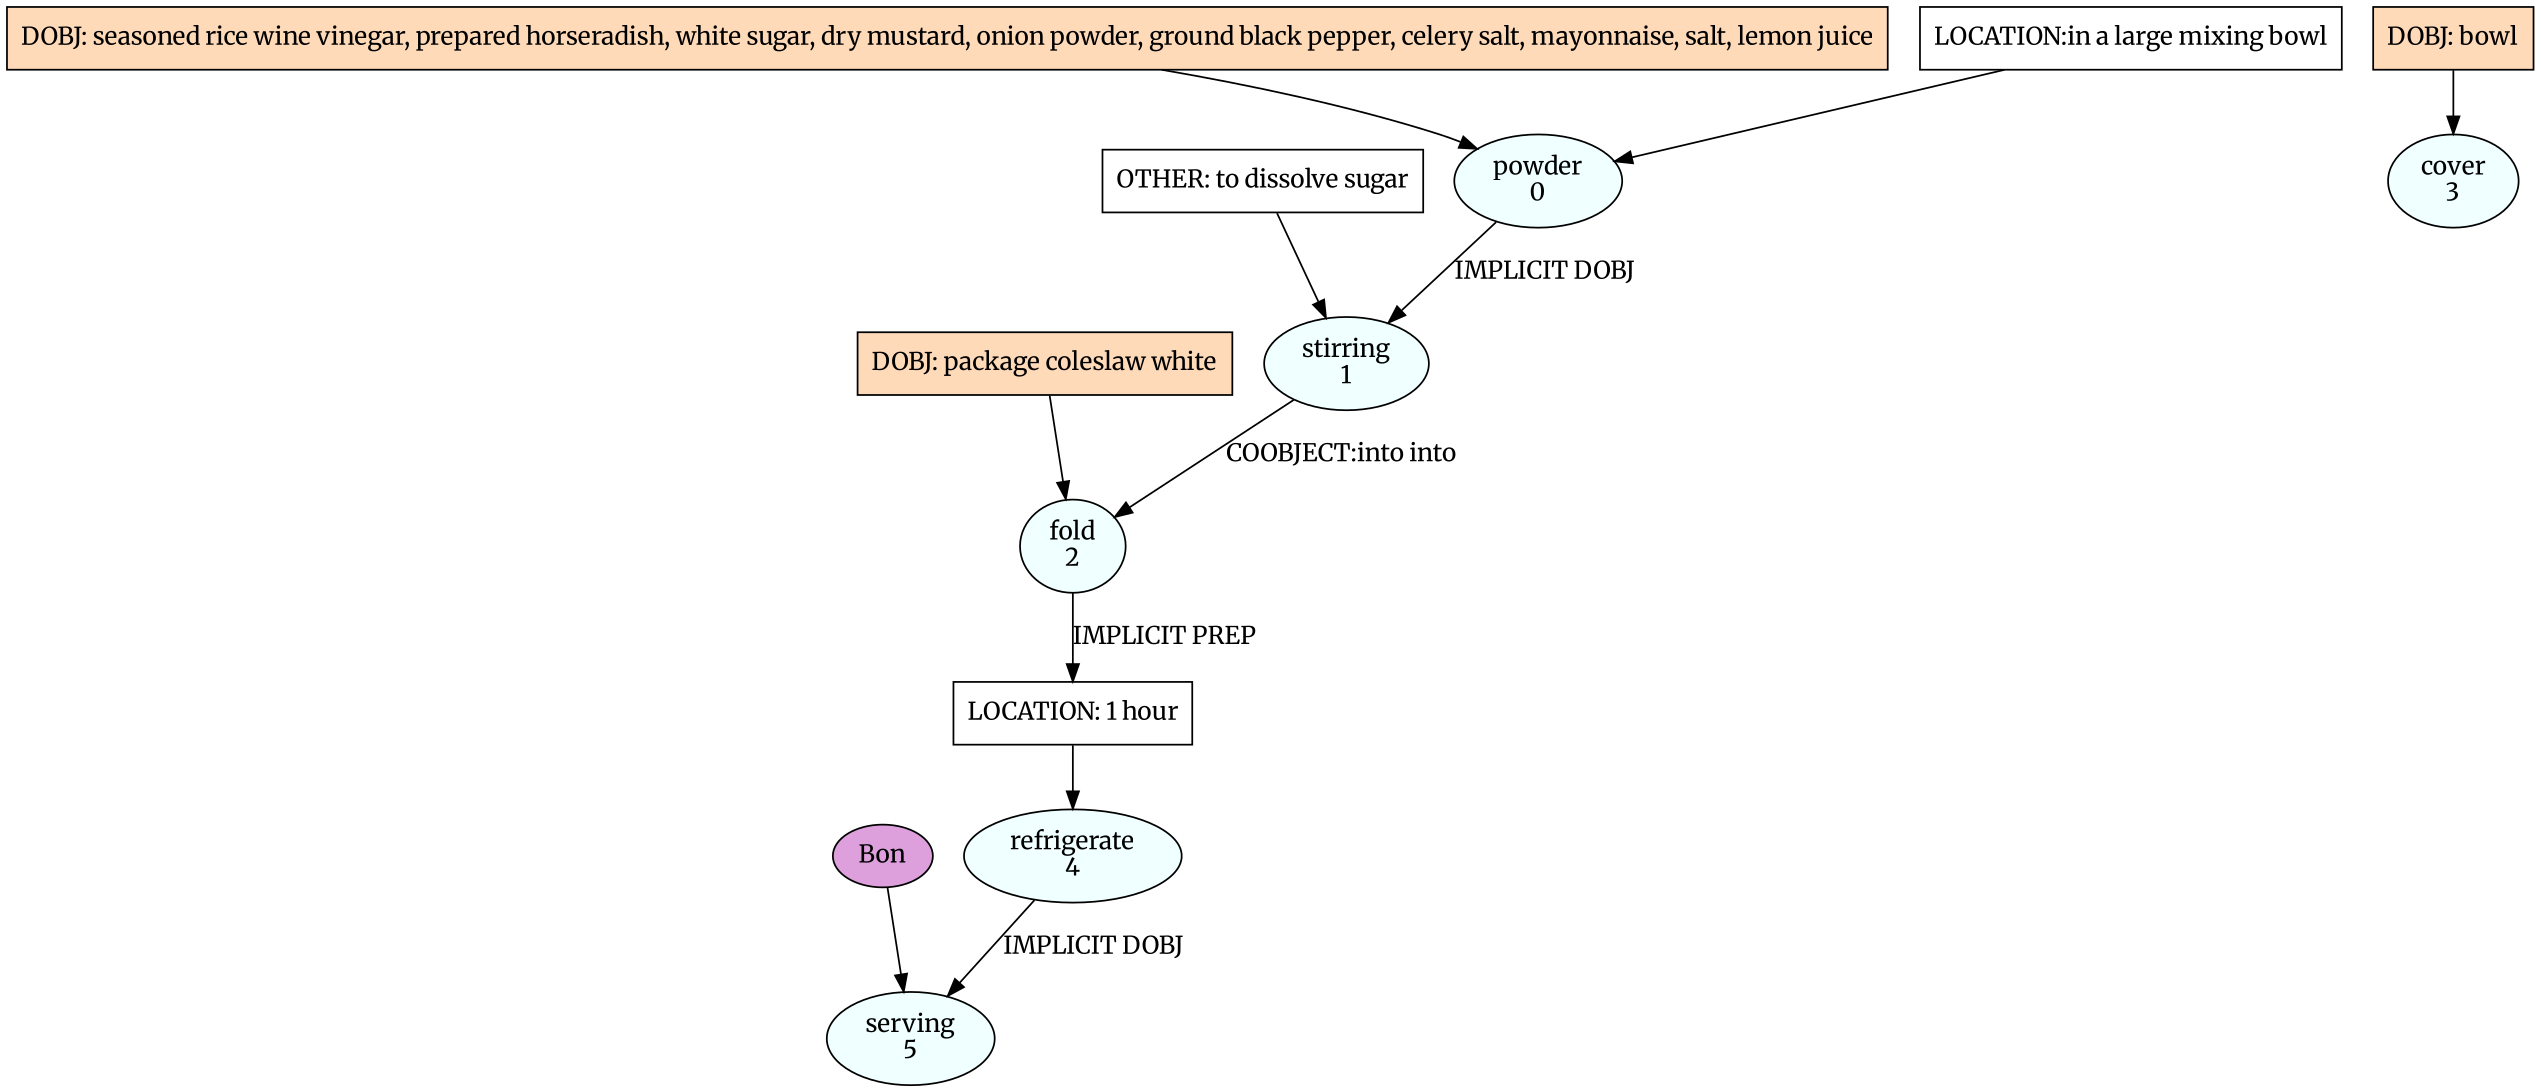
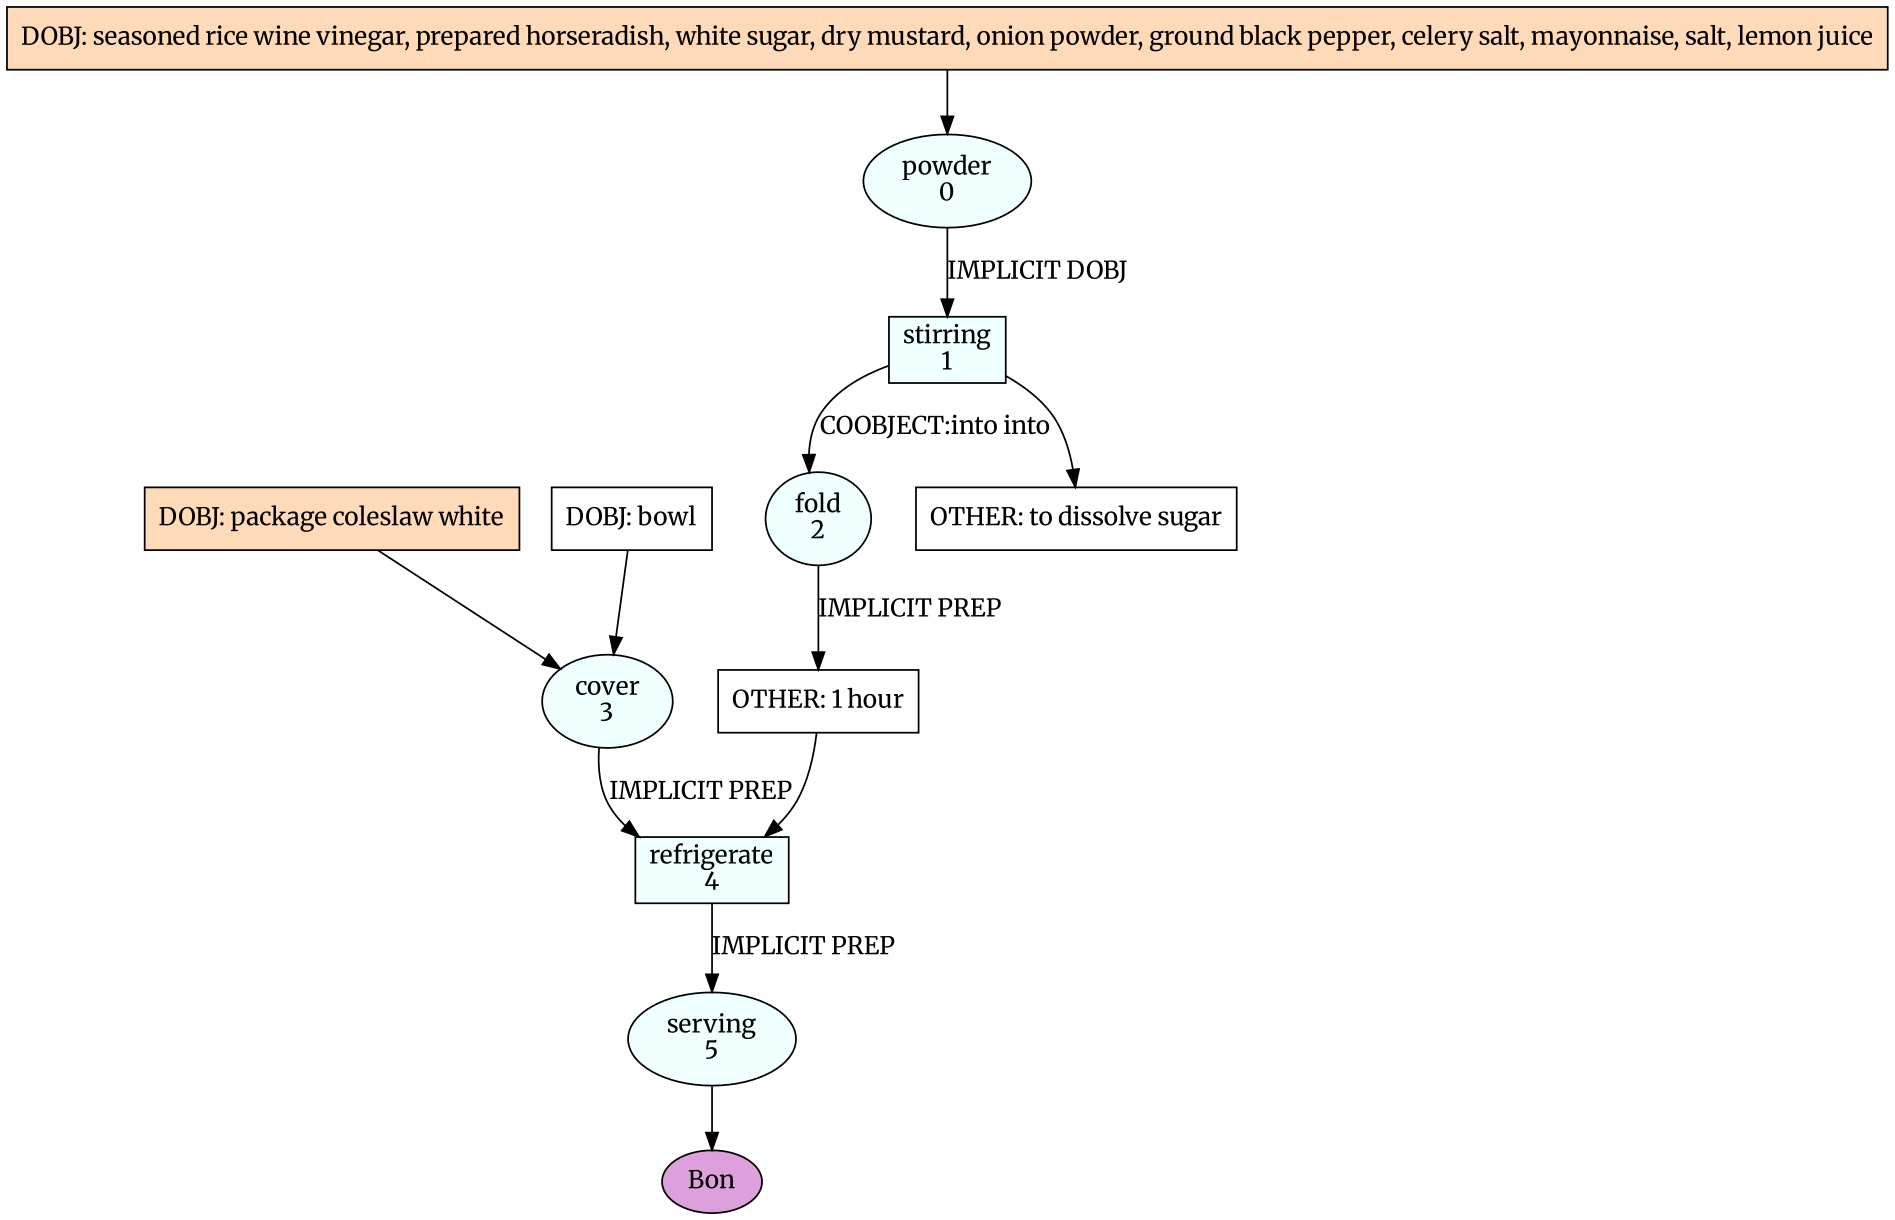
node "LOCATION:in a large mixing bowl": removed
node "DOBJ: bowl": fillcolor peachpuff -> white
edge "OTHER: to dissolve sugar" -> "stirring 1": reversed
node "stirring 1": shape ellipse -> box
edge "DOBJ: package coleslaw white" -> "fold 2": now "DOBJ: package coleslaw white" -> "cover 3"
node "LOCATION: 1 hour": label "LOCATION: 1 hour" -> "OTHER: 1 hour"
edge "cover 3" -> "refrigerate 4": added, label "IMPLICIT PREP"
node "refrigerate 4": shape ellipse -> box
edge "Bon" -> "serving 5": reversed
edge "refrigerate 4" -> "serving 5": label "IMPLICIT DOBJ" -> "IMPLICIT PREP"
